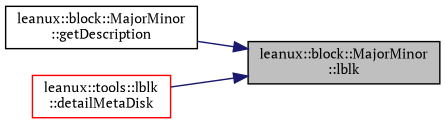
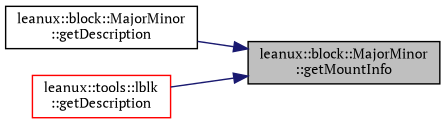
node "leanux::block::MajorMinor ::lblk": label "leanux::block::MajorMinor ::lblk" -> "leanux::block::MajorMinor ::getMountInfo"
node "leanux::tools::lblk ::detailMetaDisk": label "leanux::tools::lblk ::detailMetaDisk" -> "leanux::tools::lblk ::getDescription"
